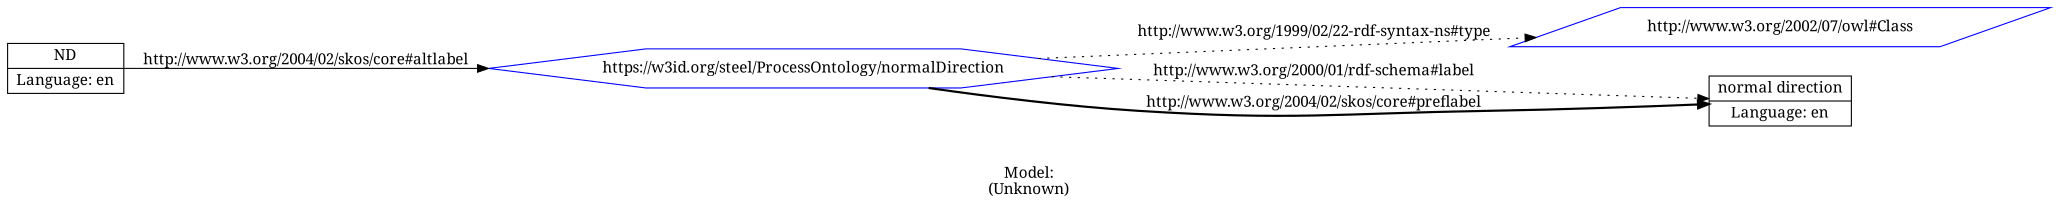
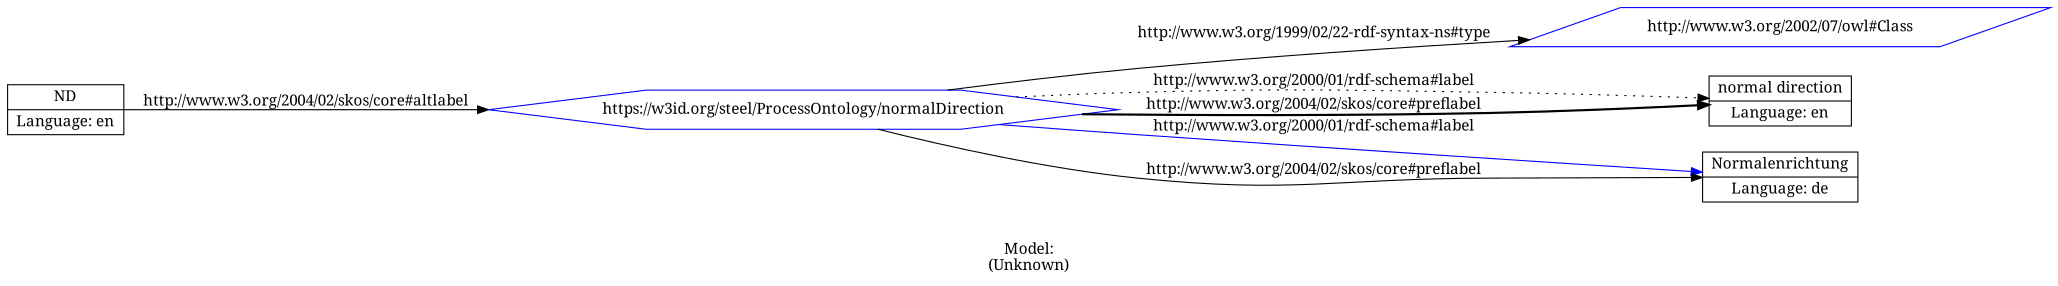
edge "https://w3id.org/steel/ProcessOntology/normalDirection" -> "http://www.w3.org/2002/07/owl#Class": style dotted -> solid
node "Normalenrichtung": added
